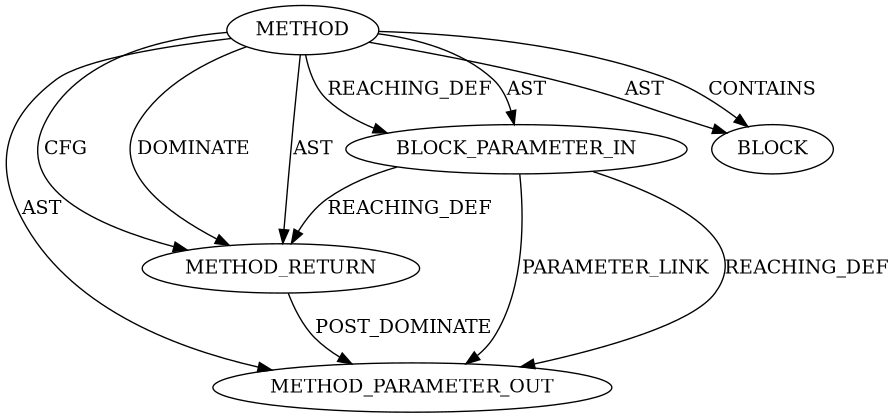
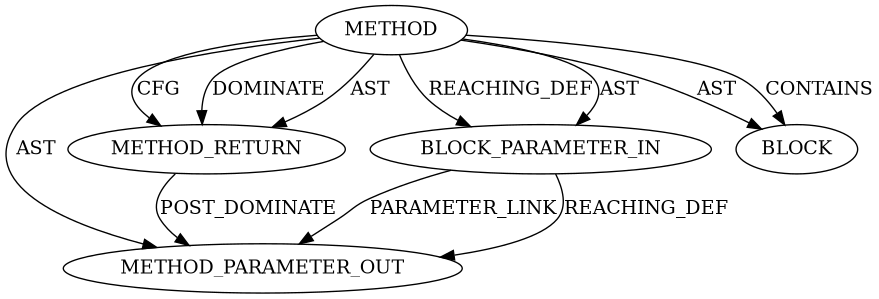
edge "BLOCK_PARAMETER_IN" -> "METHOD_RETURN": removed, label "REACHING_DEF"
